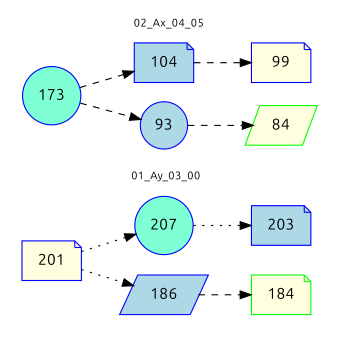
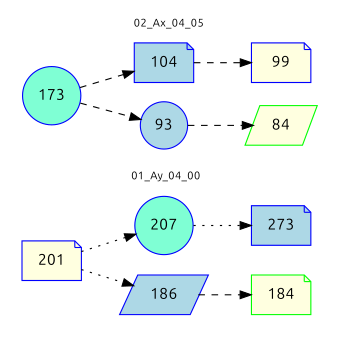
cluster "01_Ay_03_00": label "01_Ay_03_00" -> "01_Ay_04_00"
node "203": label "203" -> "273"
